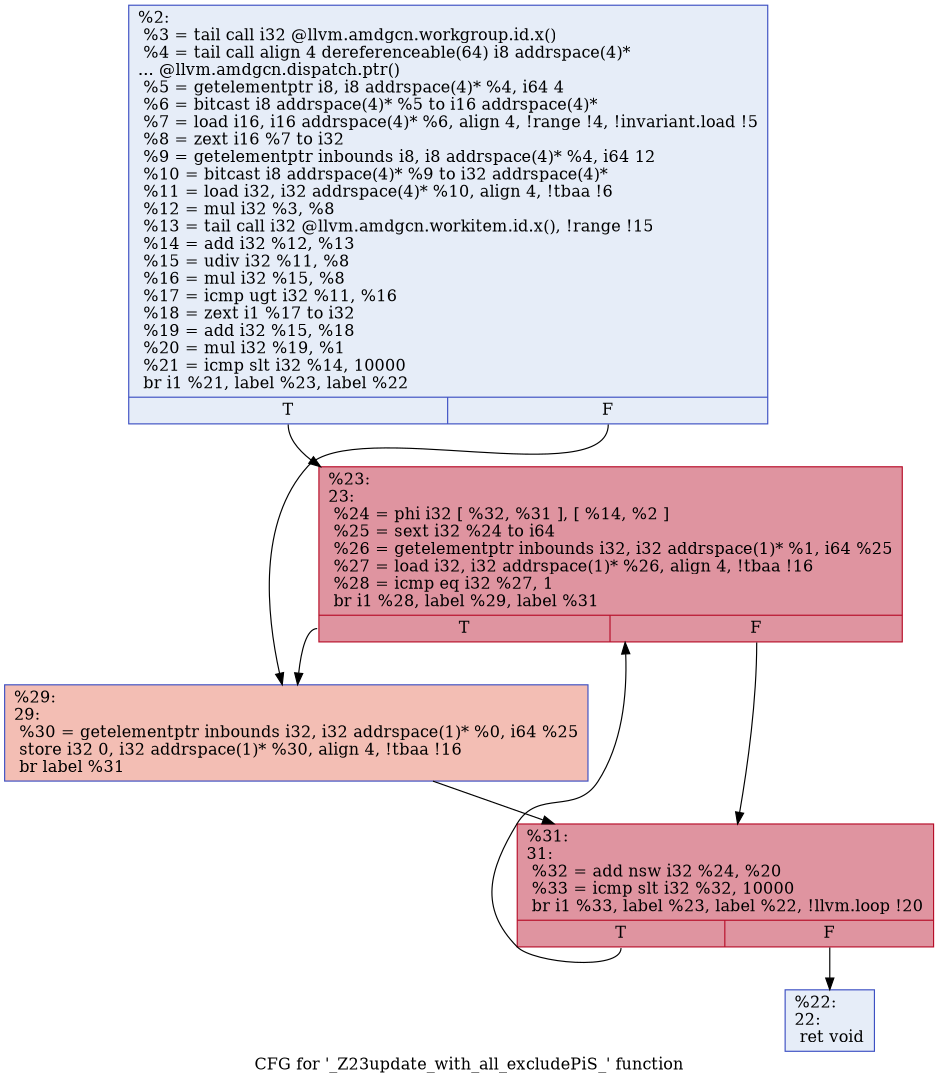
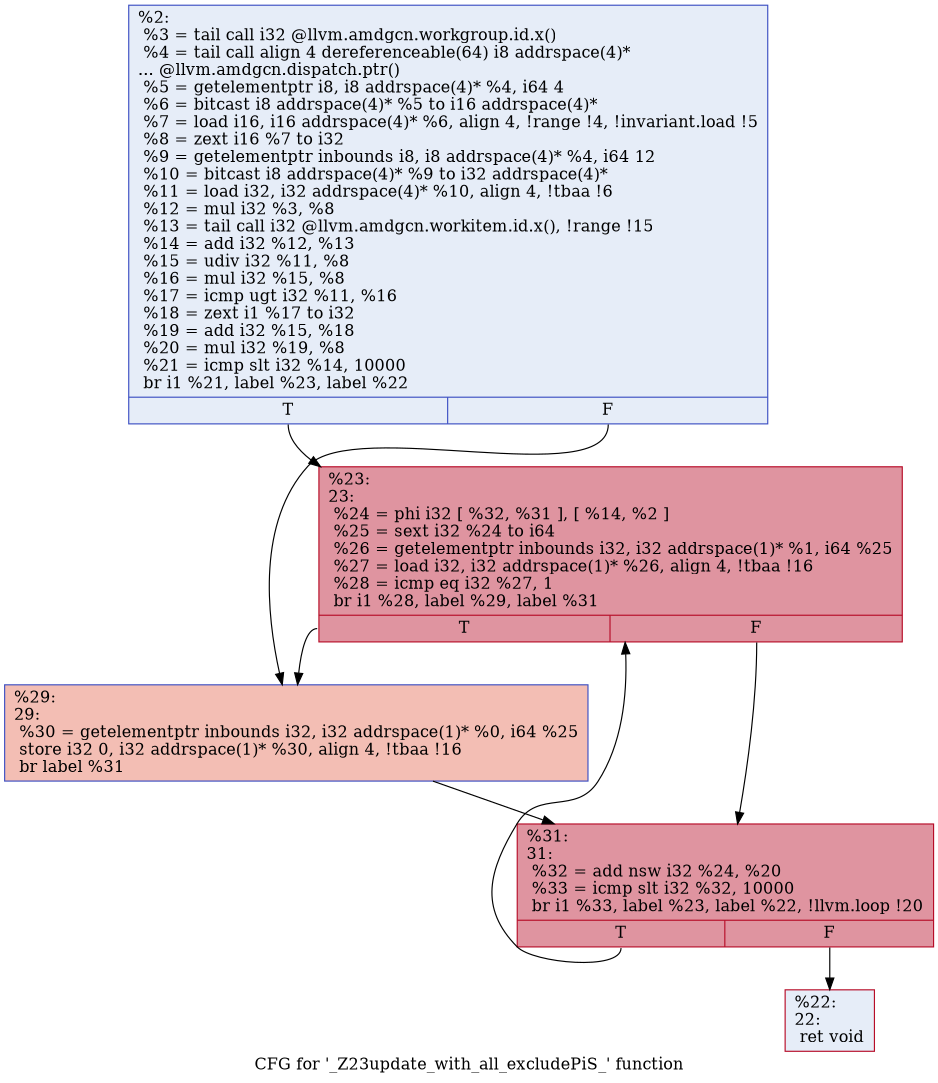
node "%2:": text "%20 = mul i32 %19, %1" -> "%20 = mul i32 %19, %8"
node "%22:": color #3d50c3ff -> #b70d28ff
